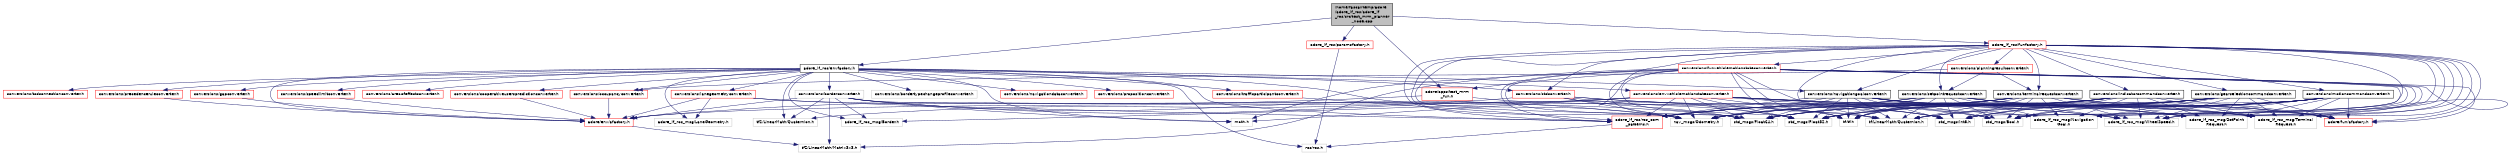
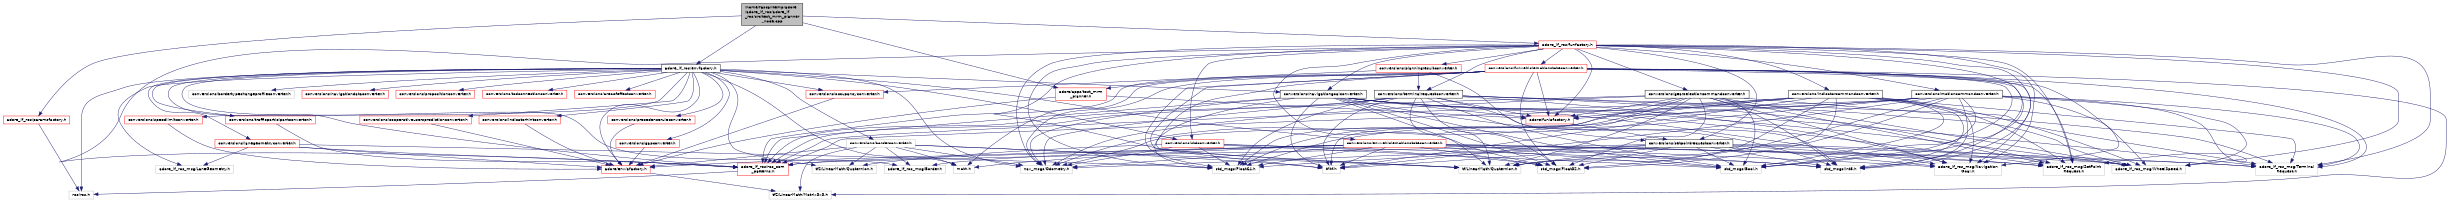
node "adore/apps/test_mrm _fun.h": label "adore/apps/test_mrm _fun.h" -> "adore/apps/test_mrm _planner.h"
edge "conversions/setpointrequestconverter.h" -> "adore/fun/afactory.h": reversed
node "conversions/indicatorhintconverter.h": added
